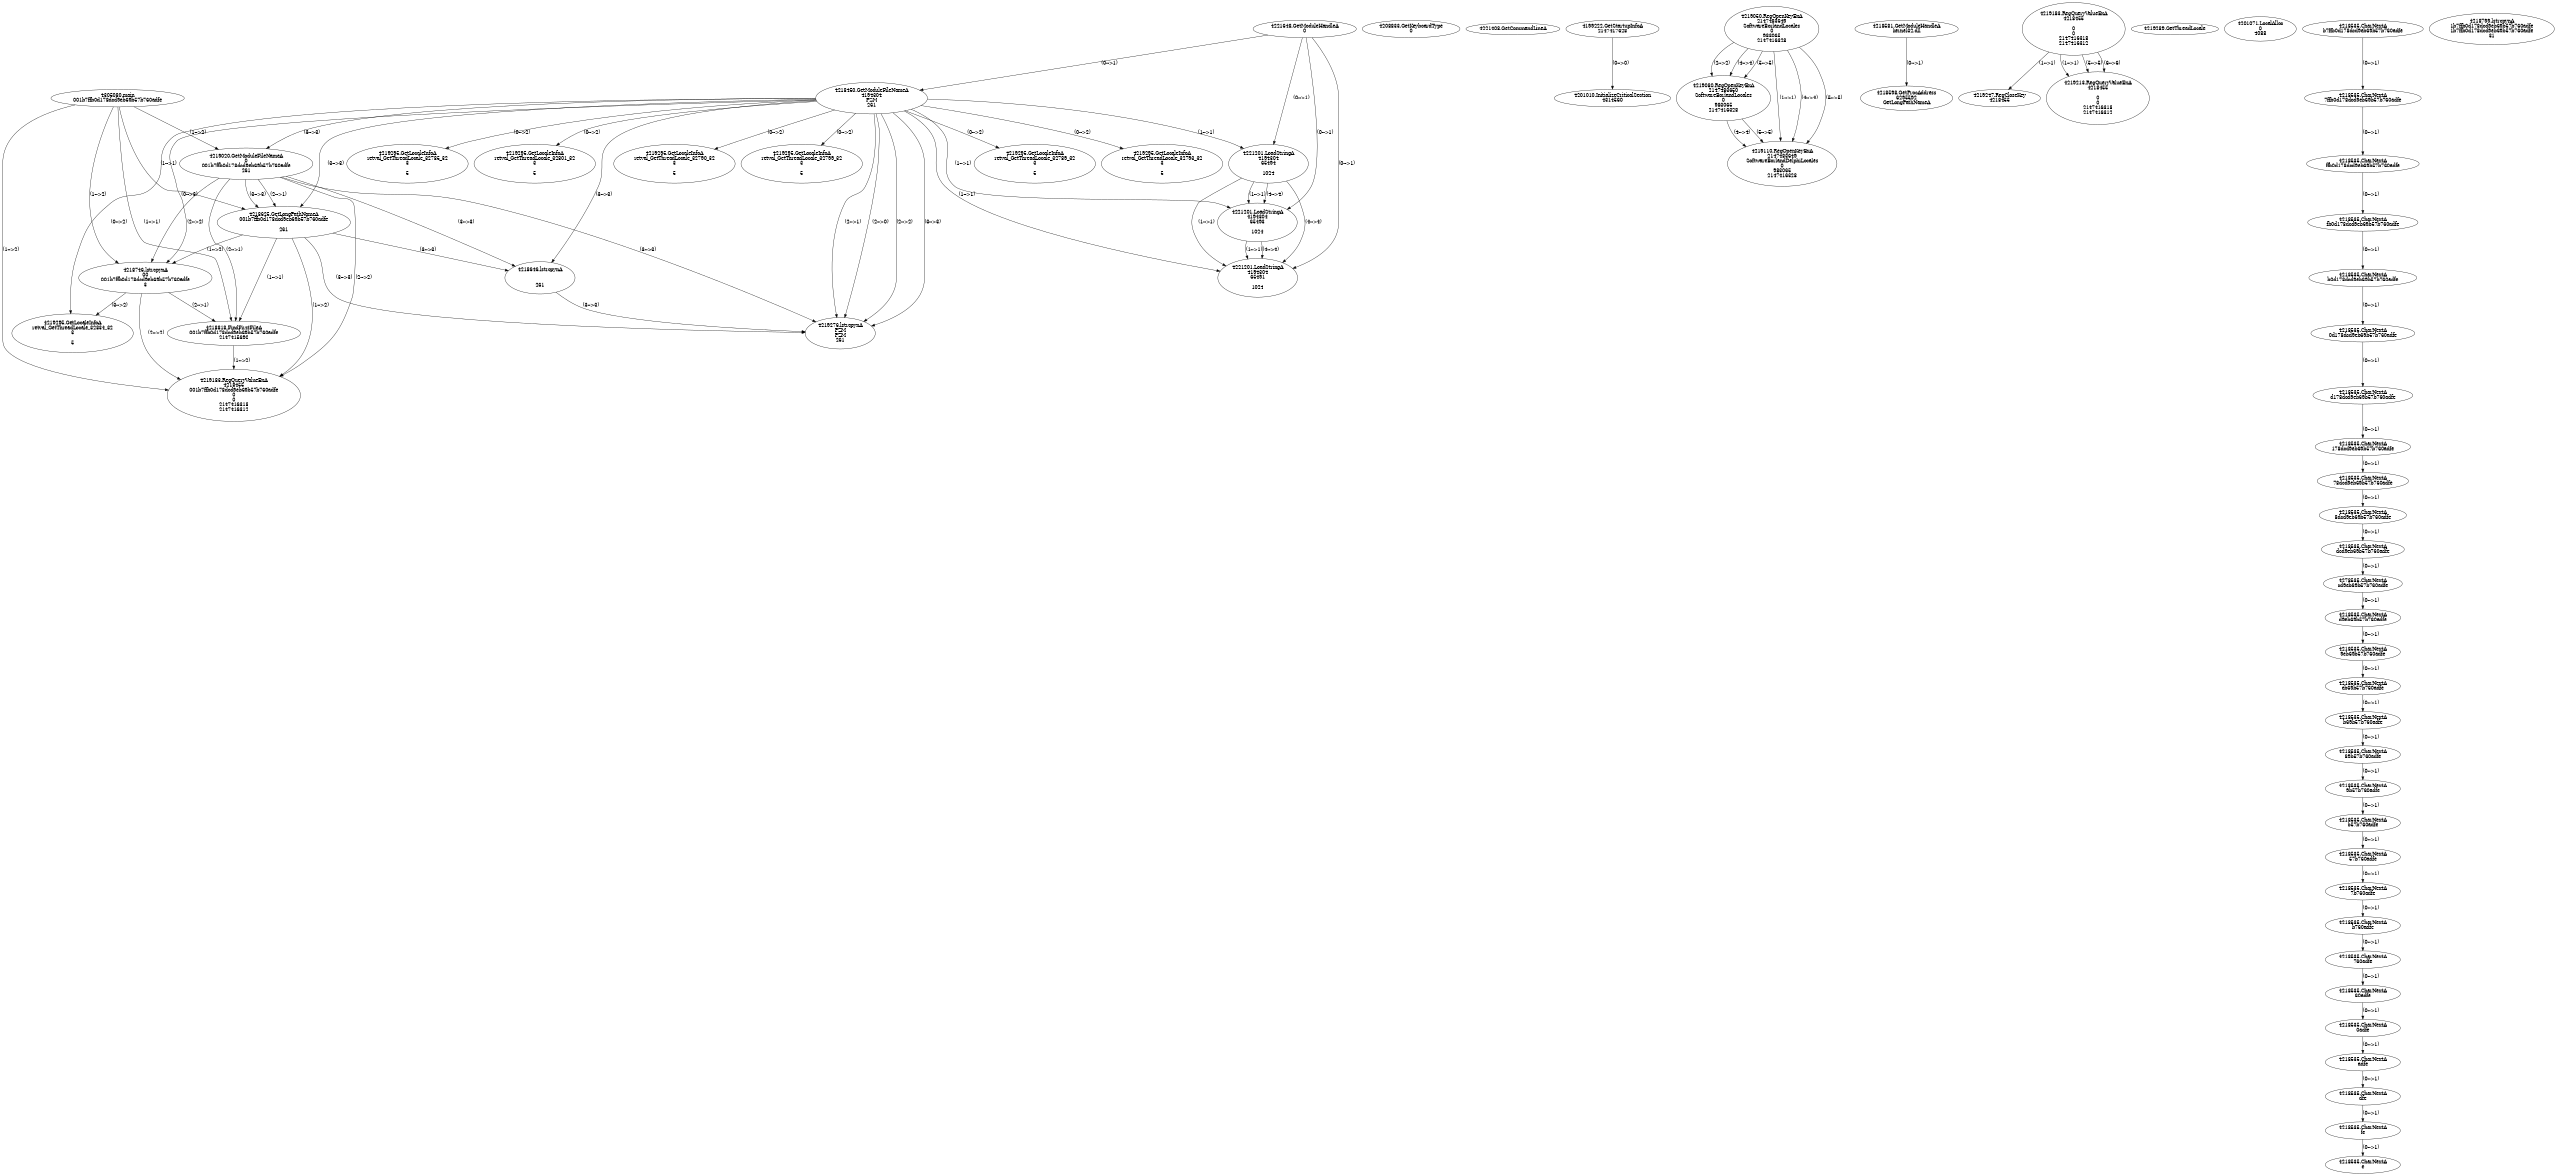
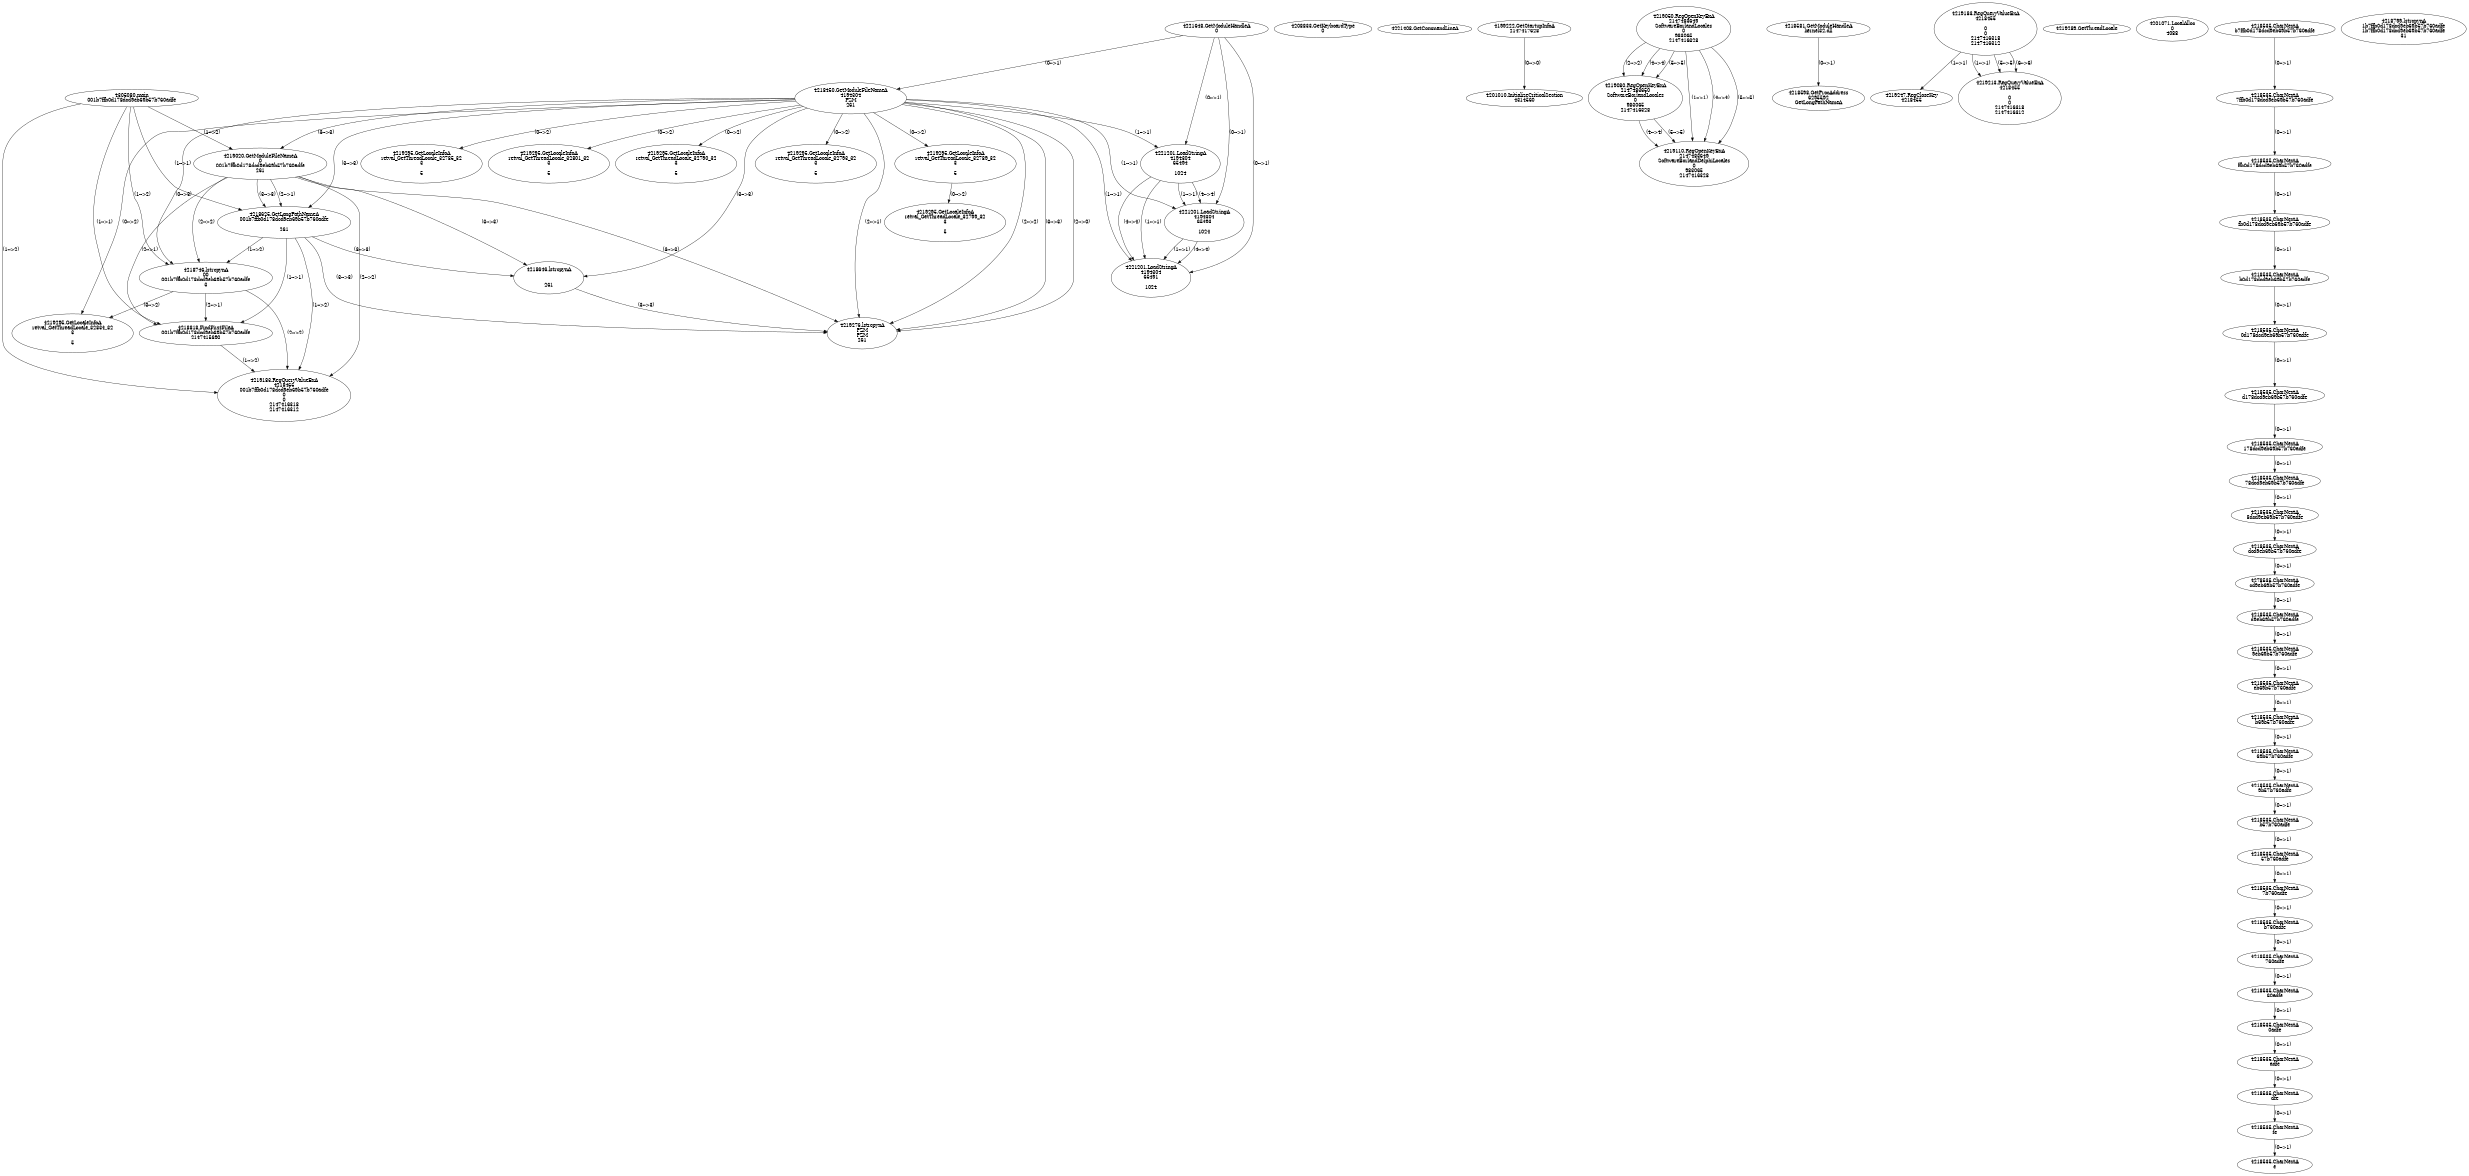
edge "4218450.GetModuleFileNameA 4194304 PZM 261" -> "4219295.GetLocaleInfoA retval_GetThreadLocale_32799_32 3 5": now "4219295.GetLocaleInfoA retval_GetThreadLocale_32789_32 3 5" -> "4219295.GetLocaleInfoA retval_GetThreadLocale_32799_32 3 5"
